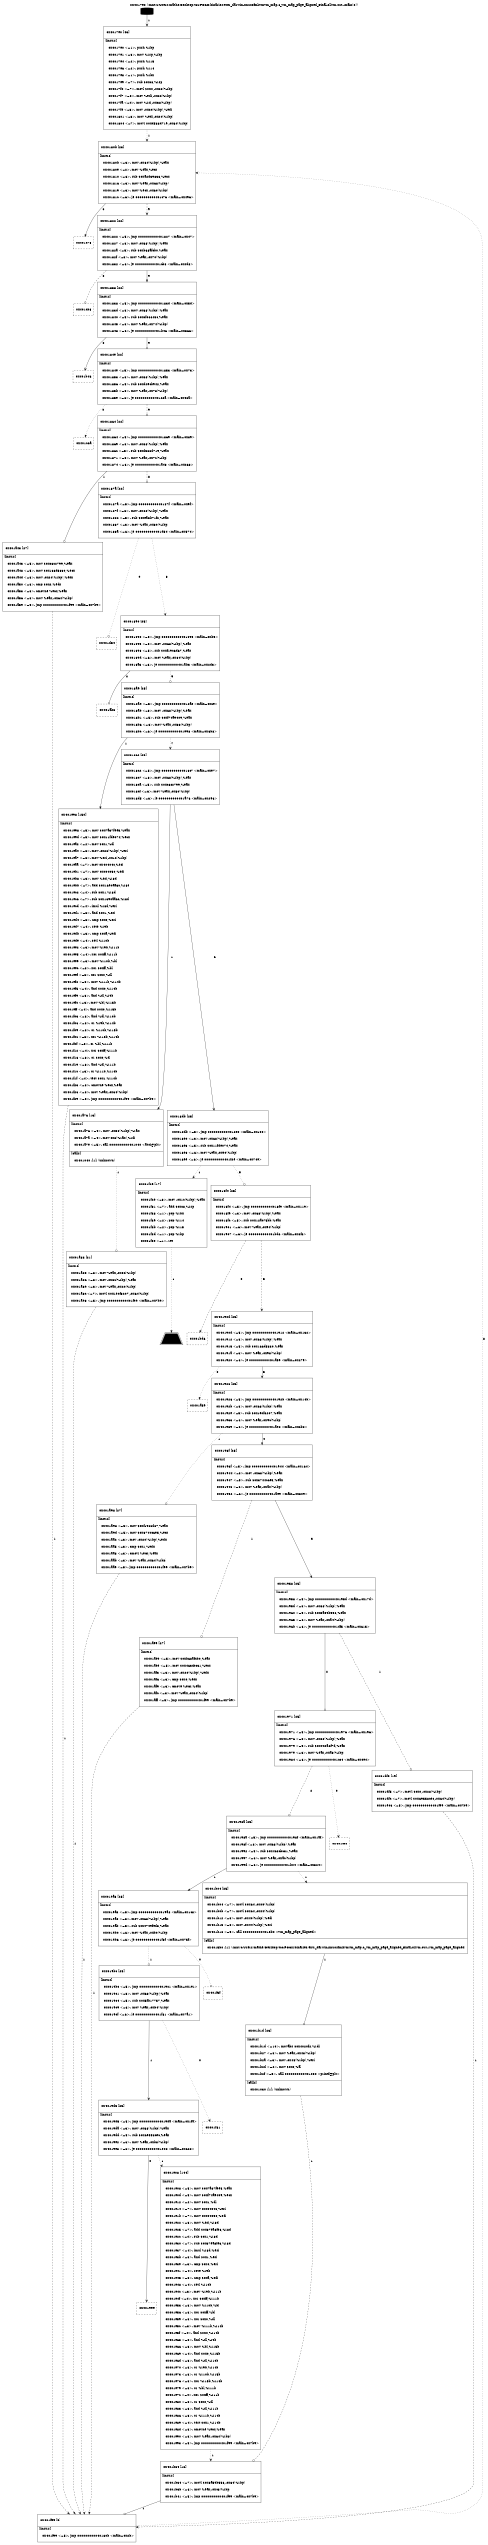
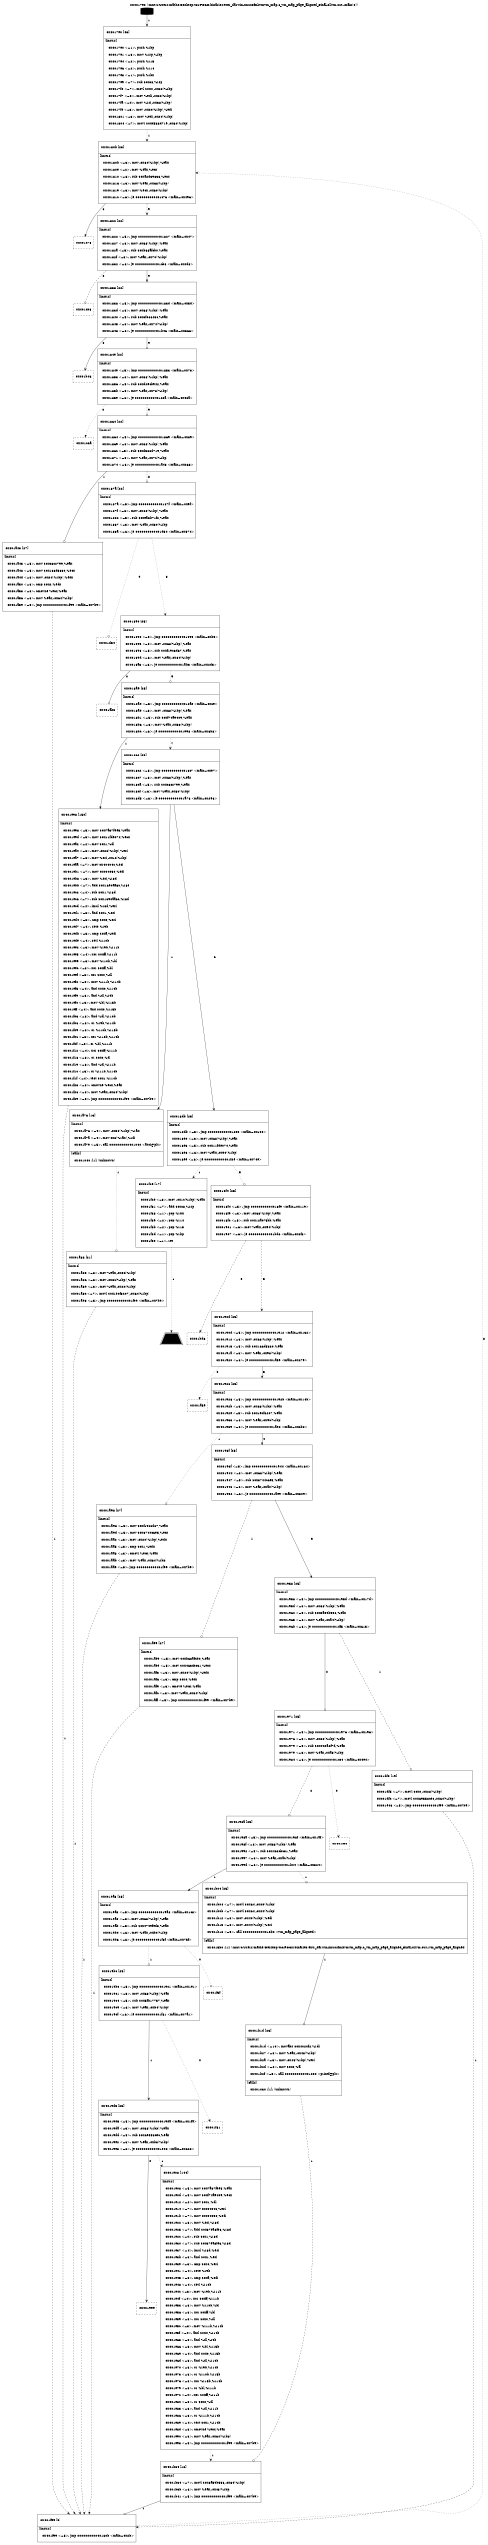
edge "0x40198a [25]" -> "0x401b04 [25]": arrowhead normal -> odot
